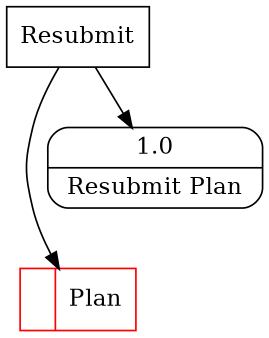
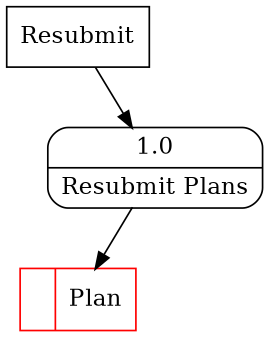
edge "Resubmit" -> "Plan": now "1.0" -> "Plan"
node "1.0": text "Resubmit Plan" -> "Resubmit Plans"
